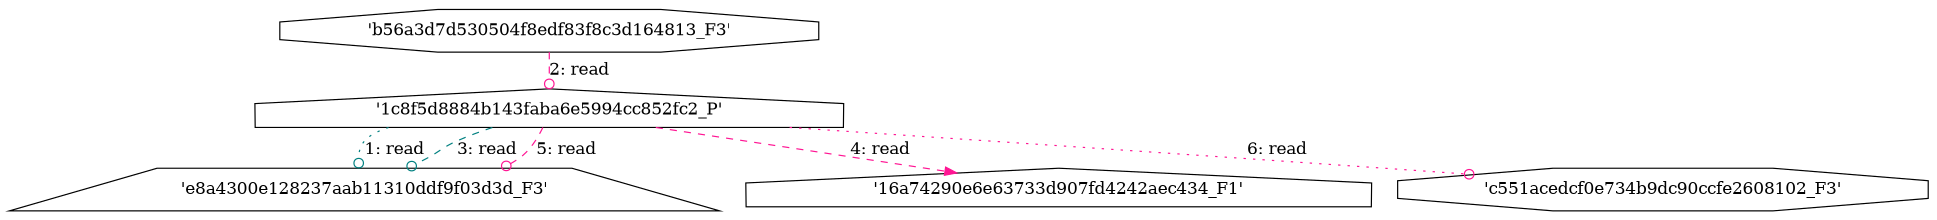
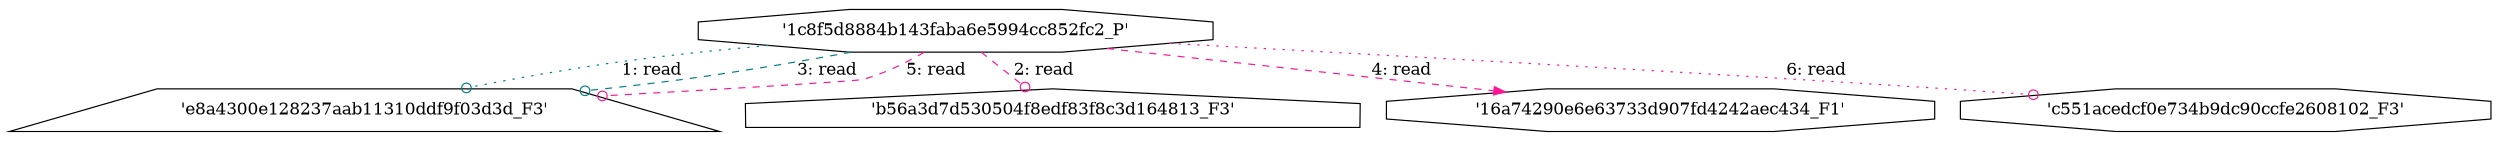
node "'b56a3d7d530504f8edf83f8c3d164813_F3'": shape octagon -> house
edge "'b56a3d7d530504f8edf83f8c3d164813_F3'" -> "'1c8f5d8884b143faba6e5994cc852fc2_P'": reversed
node "'1c8f5d8884b143faba6e5994cc852fc2_P'": shape house -> octagon
node "'16a74290e6e63733d907fd4242aec434_F1'": shape house -> octagon
